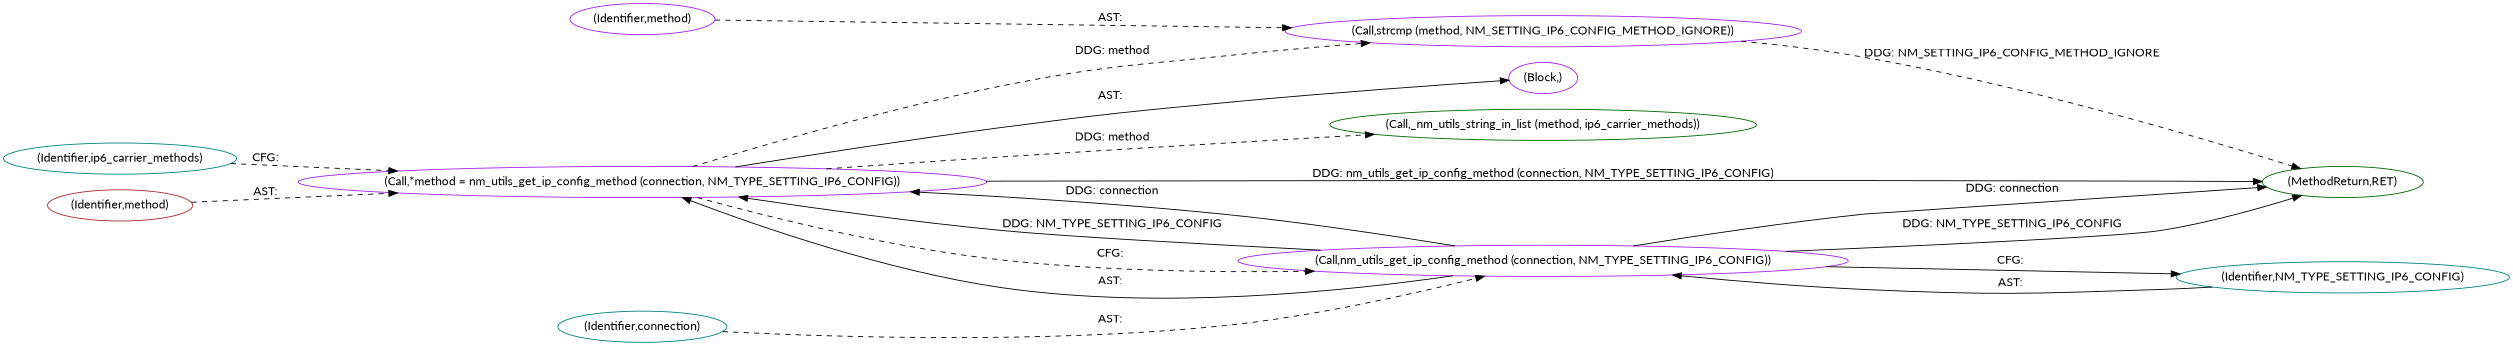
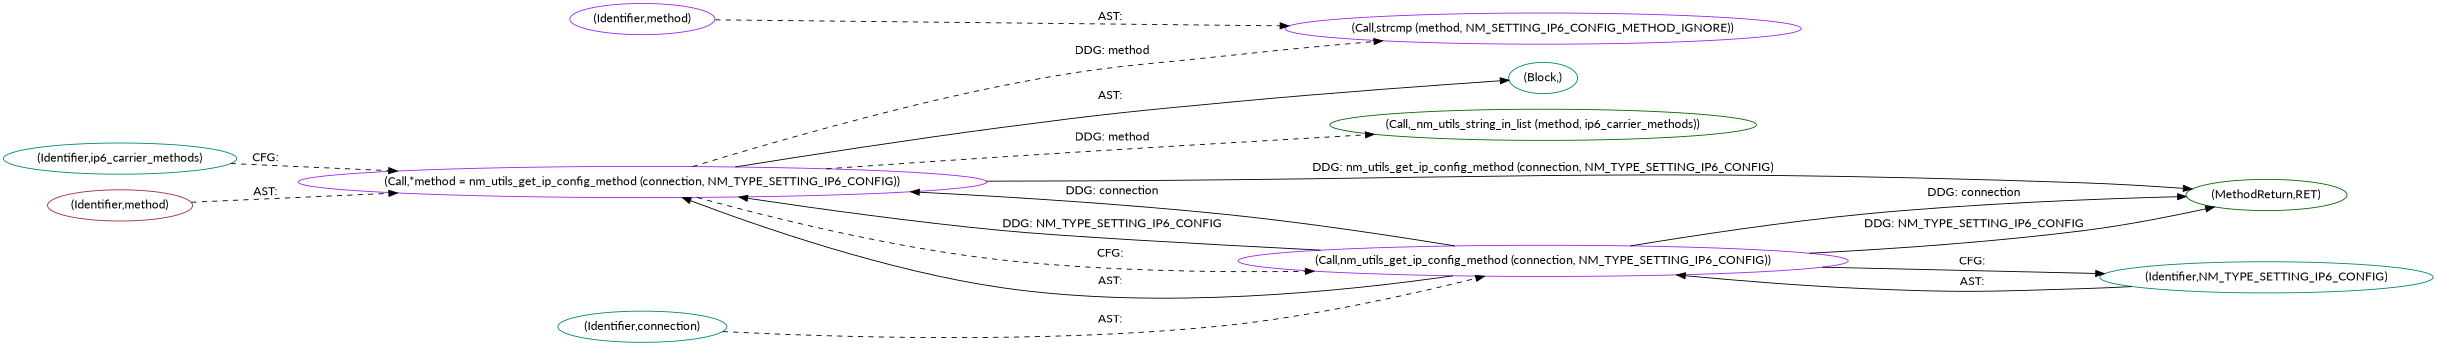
node "(Block,)": color purple -> teal
edge "(Call,strcmp (method, NM_SETTING_IP6_CONFIG_METHOD_IGNORE))" -> "(MethodReturn,RET)": removed, label "DDG: NM_SETTING_IP6_CONFIG_METHOD_IGNORE"
